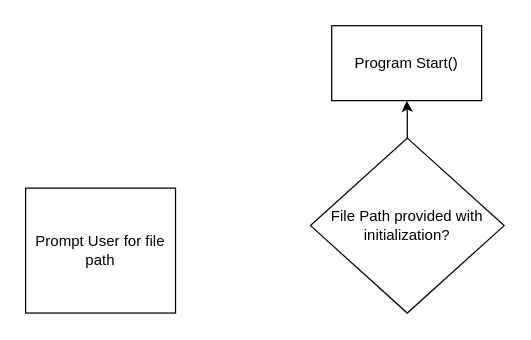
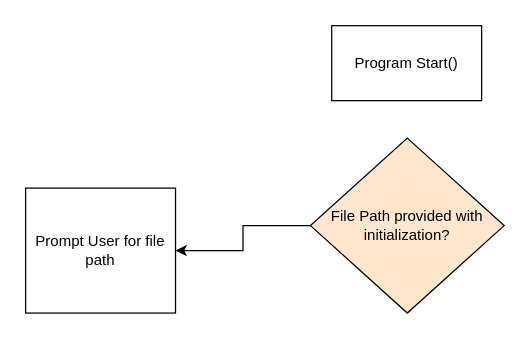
edge "File Path provided with initialization?" -> "Program Start()": now "File Path provided with initialization?" -> "Prompt User for file path"
node "File Path provided with initialization?": fillcolor #ffffff -> #ffe6cc
